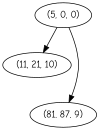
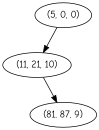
edge "(5, 0, 0)" -> "(81, 87, 9)": now "(11, 21, 10)" -> "(81, 87, 9)"
